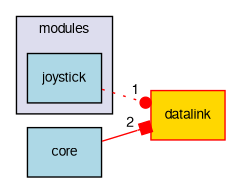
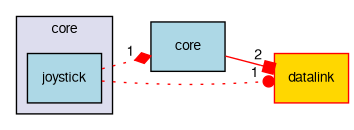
cluster "modules": label "modules" -> "core"
edge "joystick" -> "core": added
